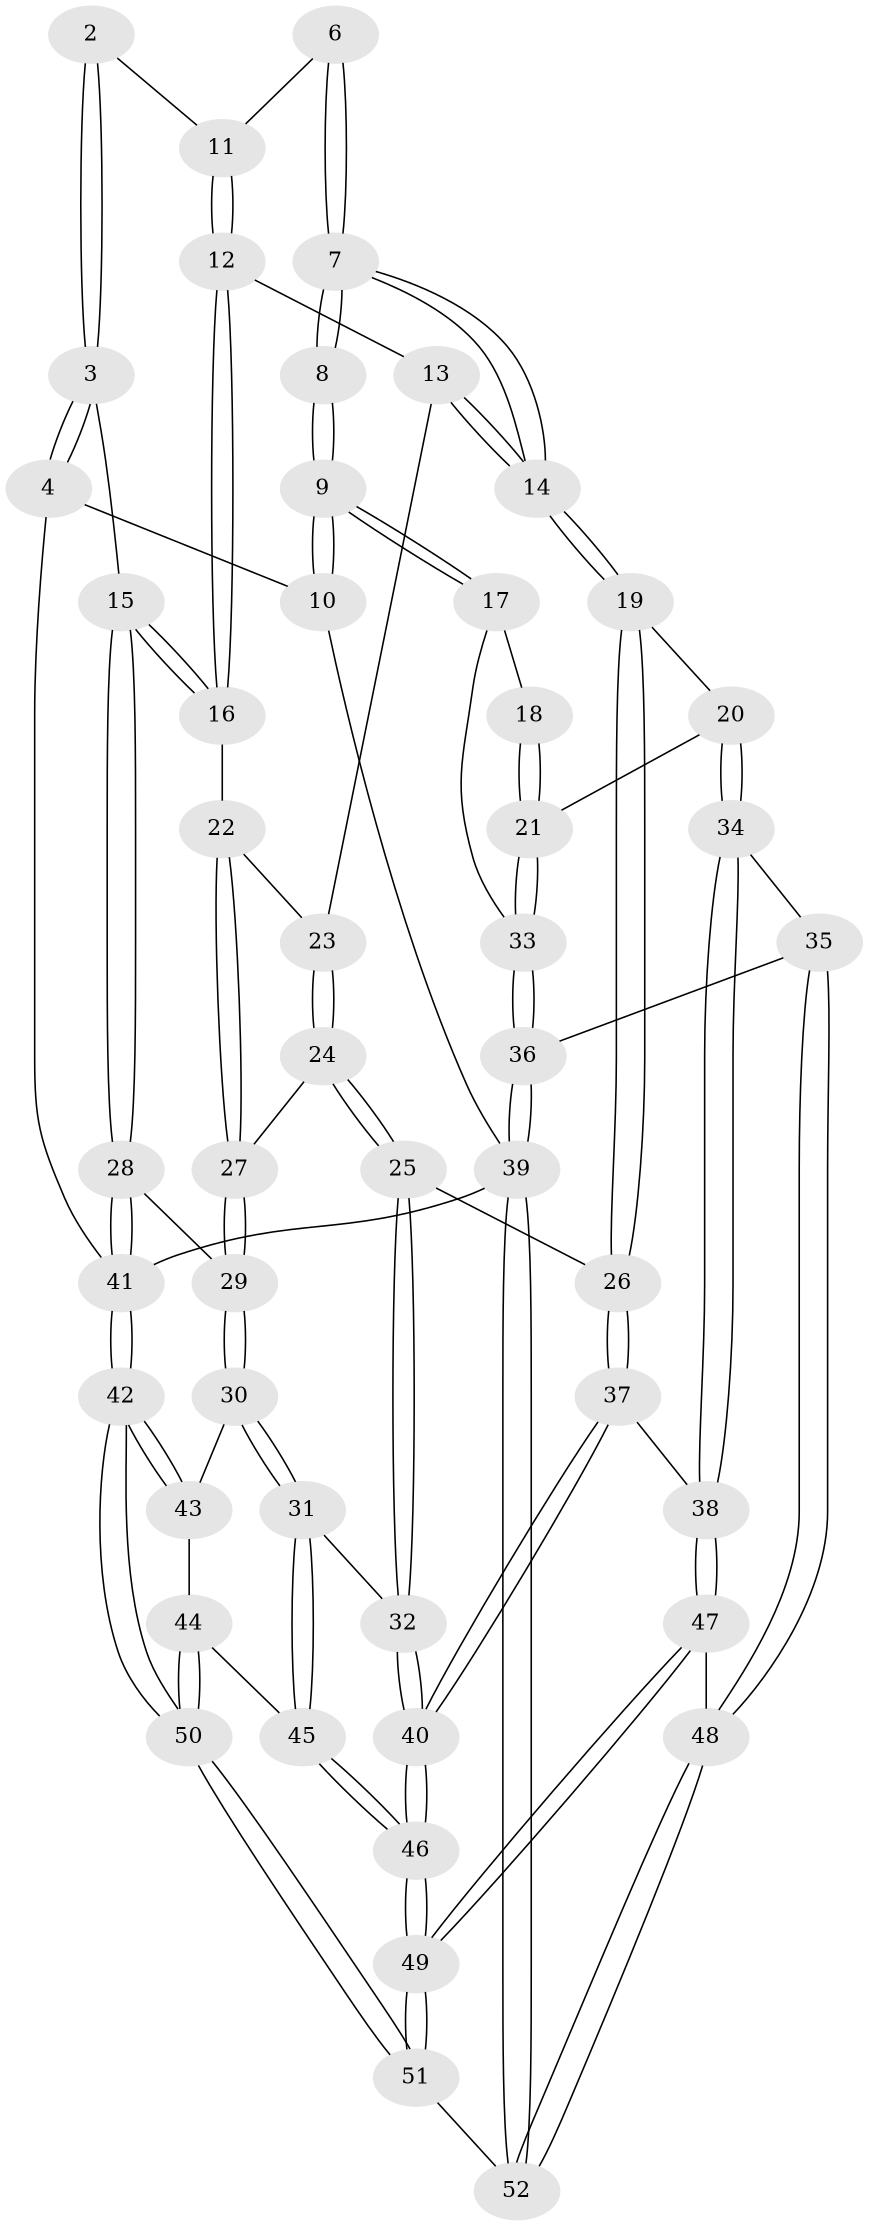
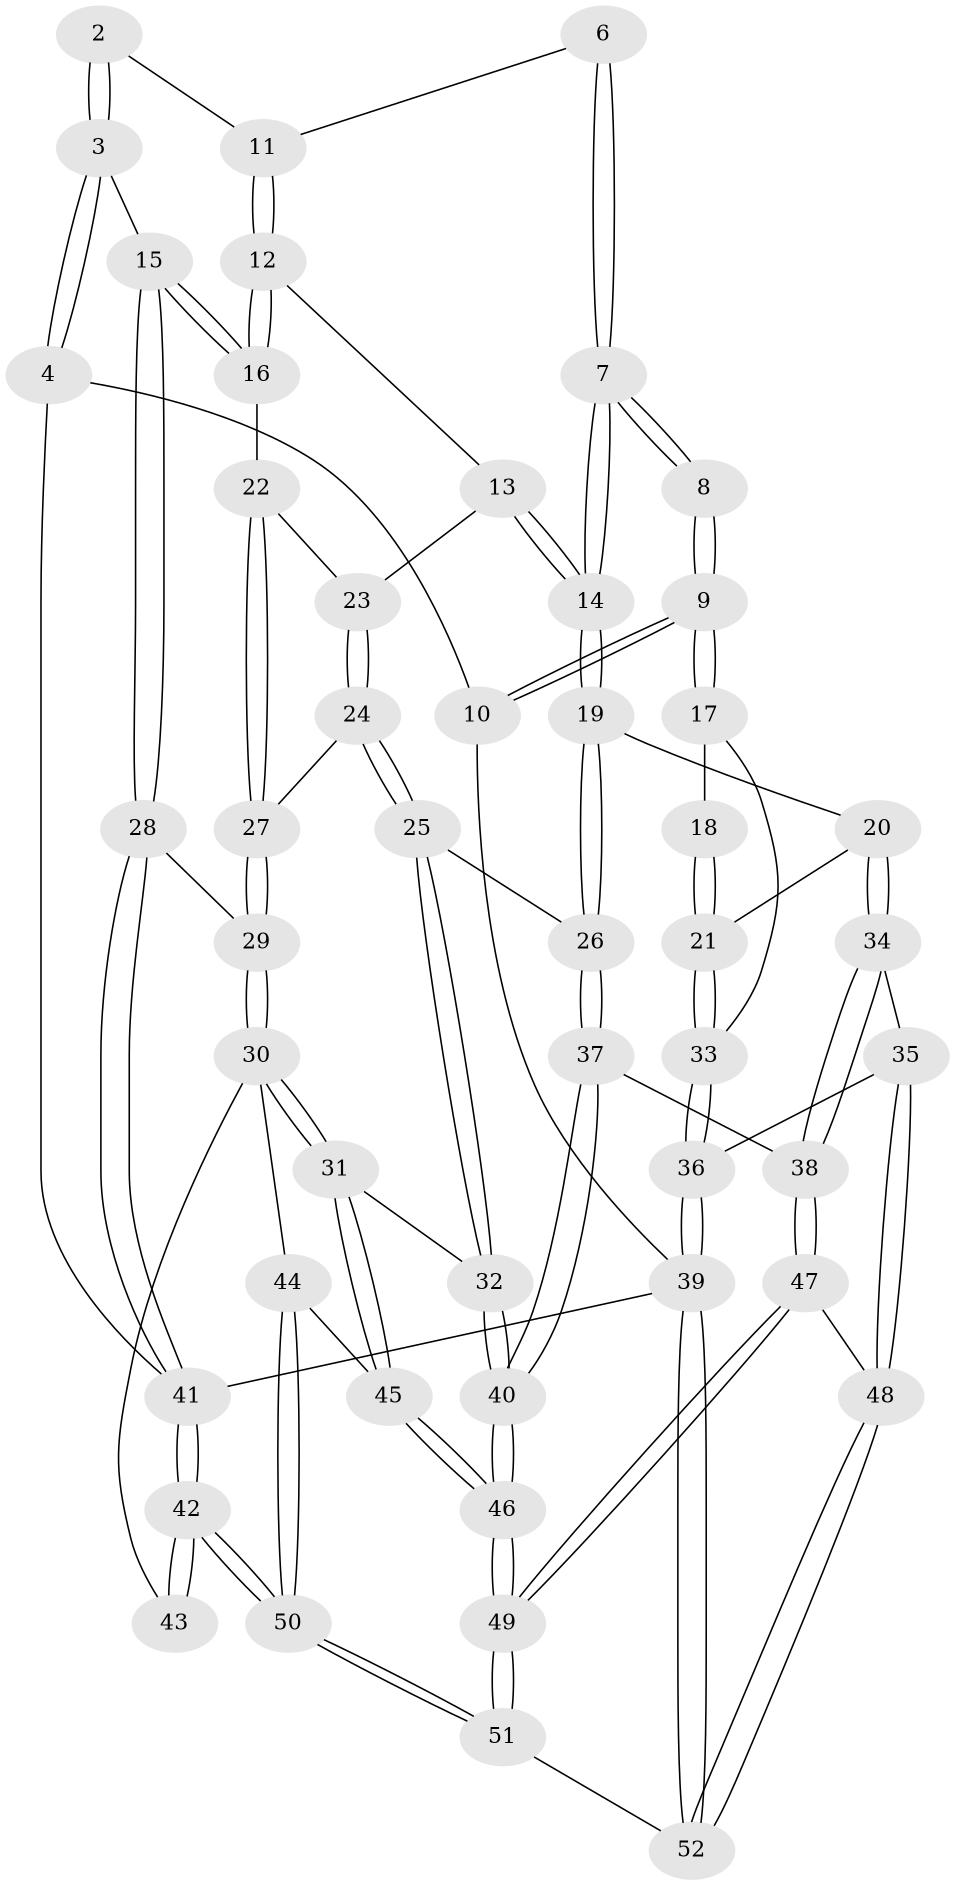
edge "43" -- "44": now "30" -- "44"
